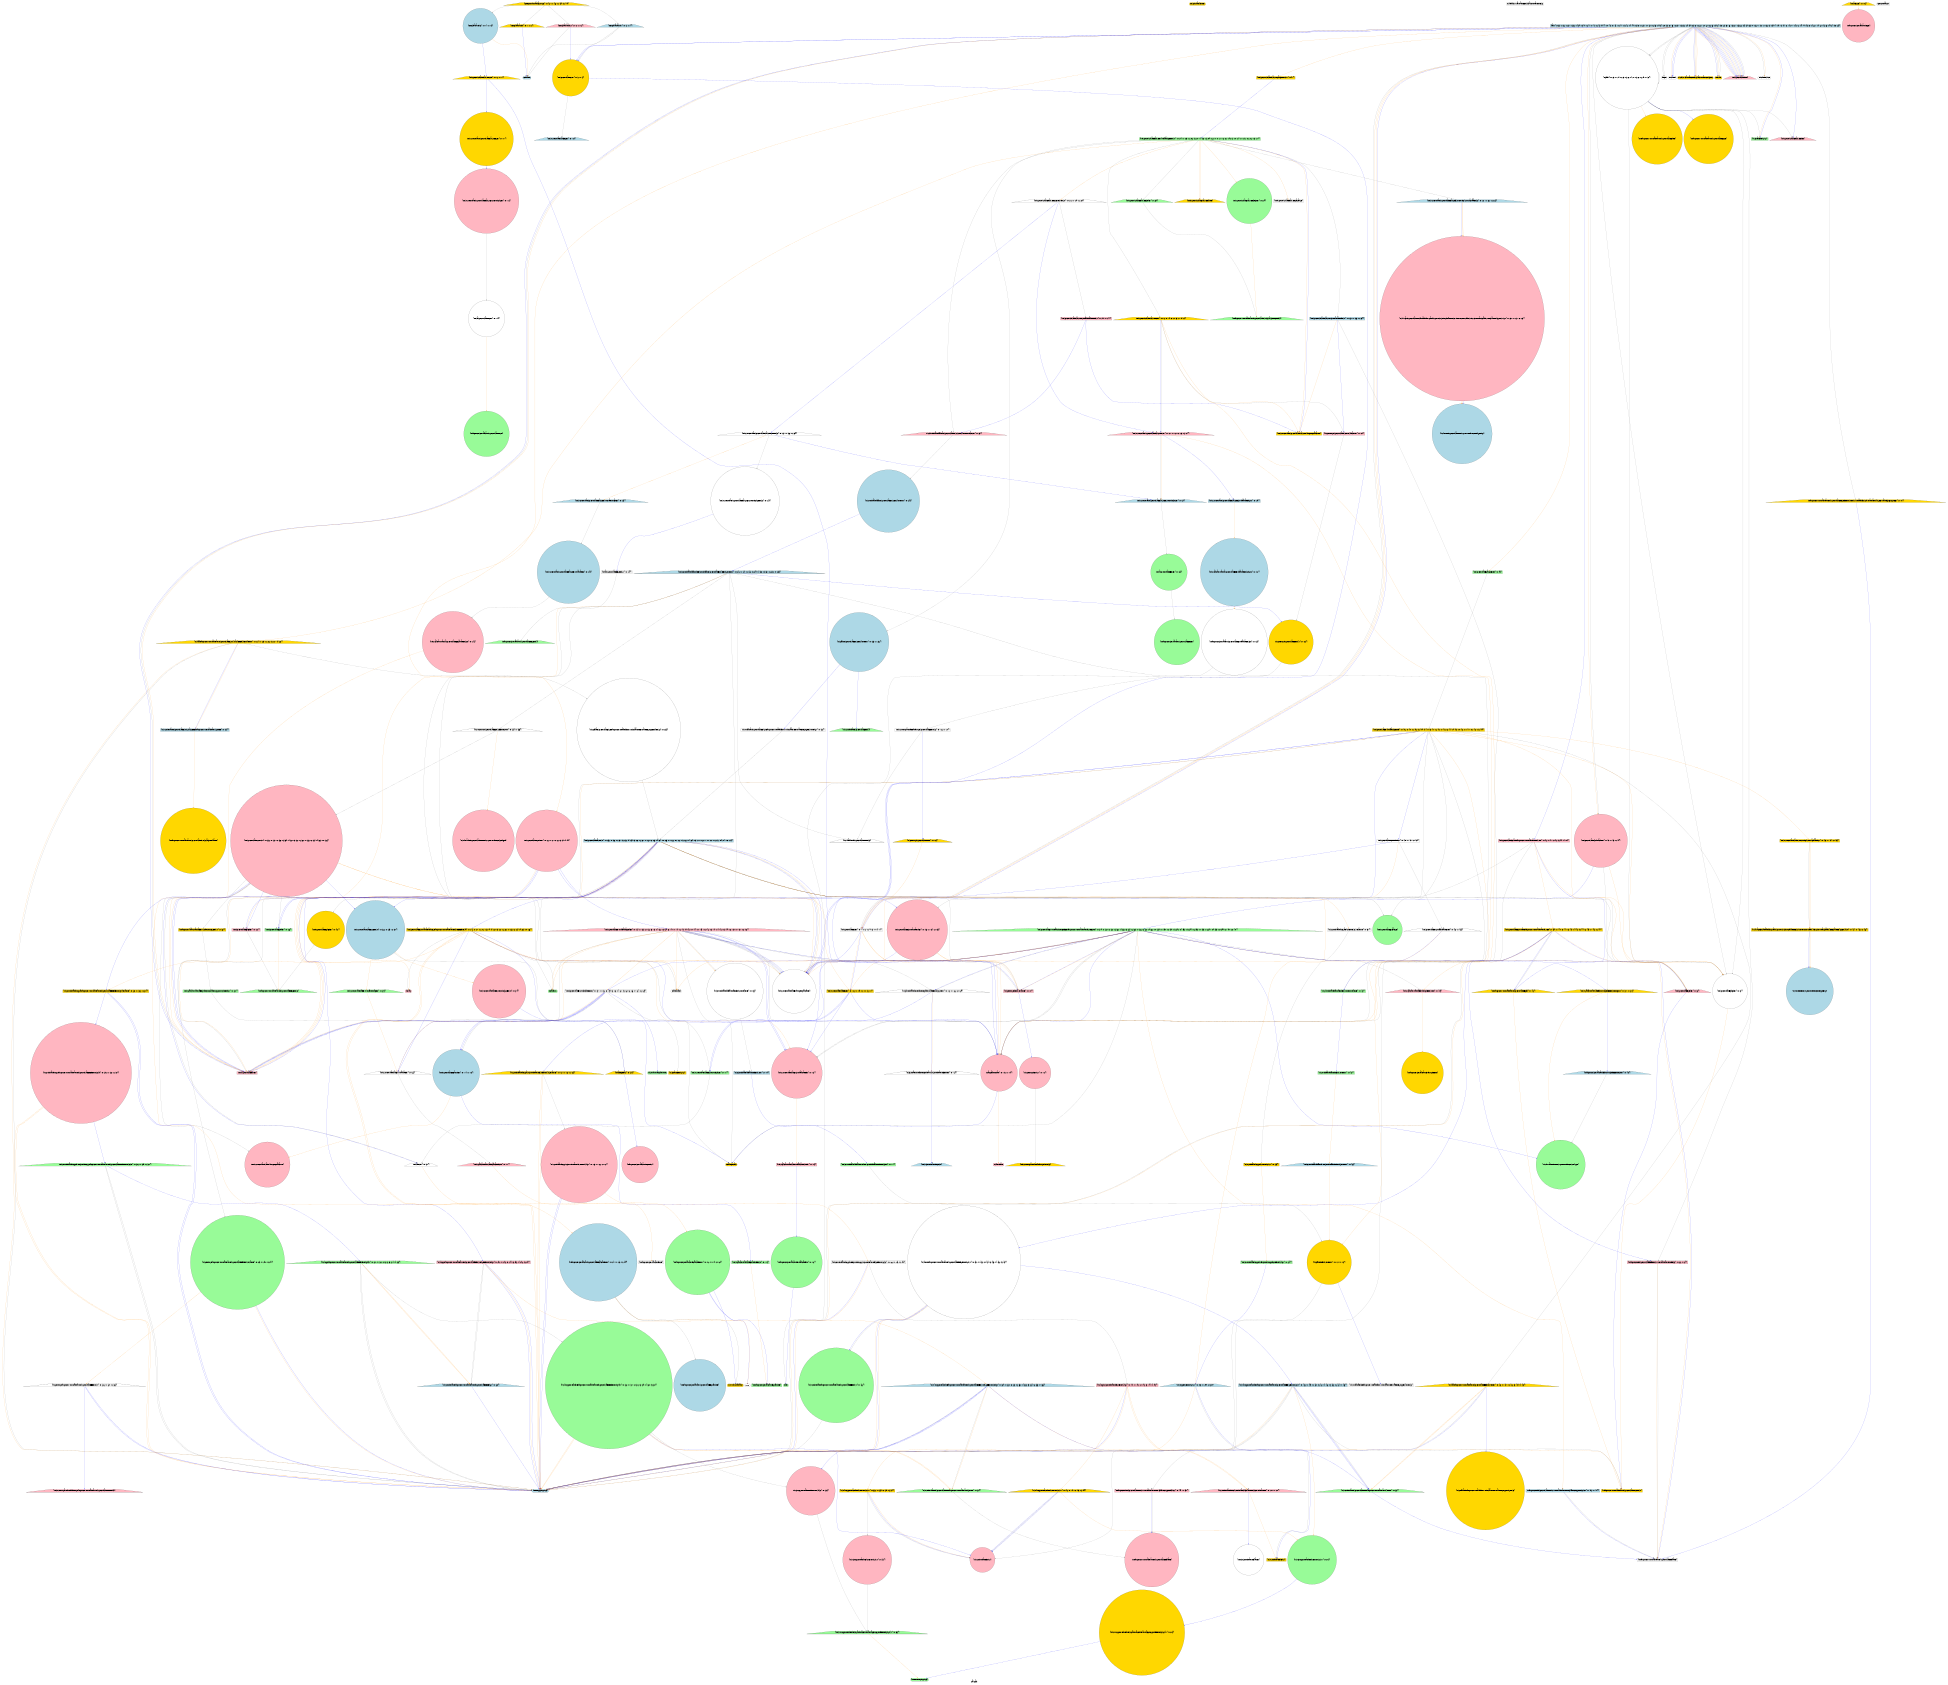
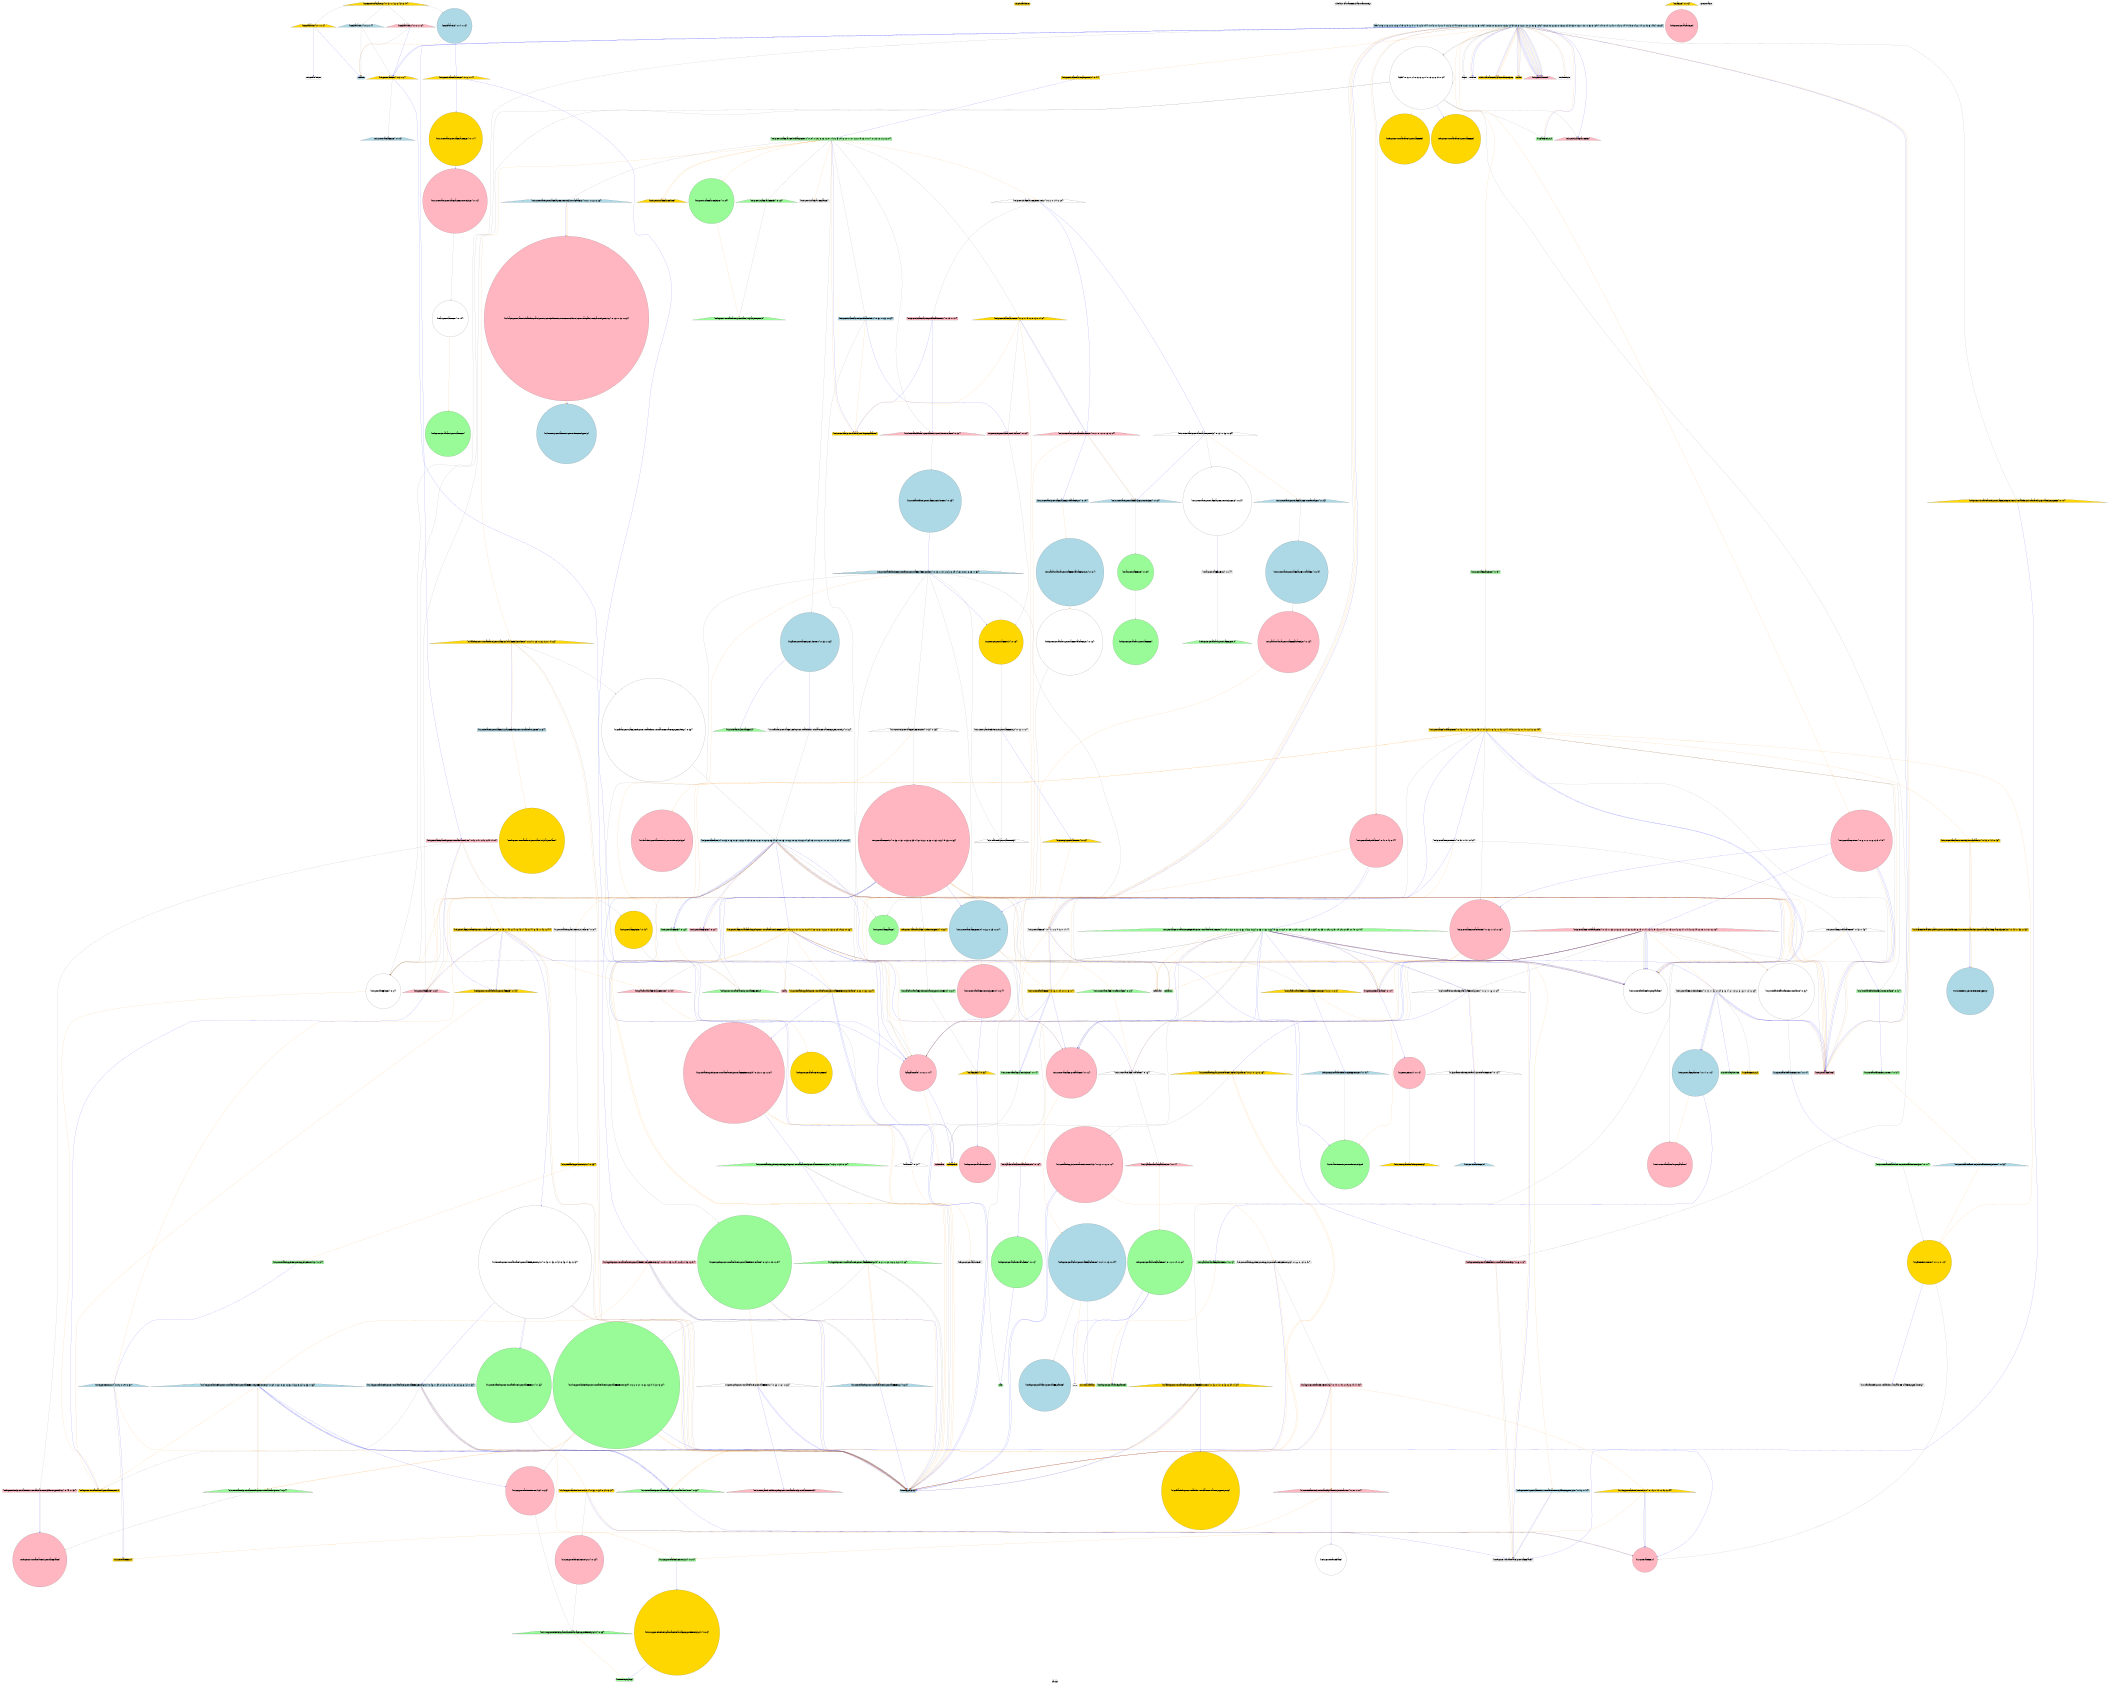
node "_ZNSt8ios_base4InitC1Ev": added
node "{_ZNSt6vectorIiSaIiEEC2Ev|{<s0>5|<s1>6}}": shape circle -> trapezium
node "{_ZSt13__copy_move_aILb1EPiS0_ET1_T0_S2_S1_|{<s0>202}}": shape circle -> box
